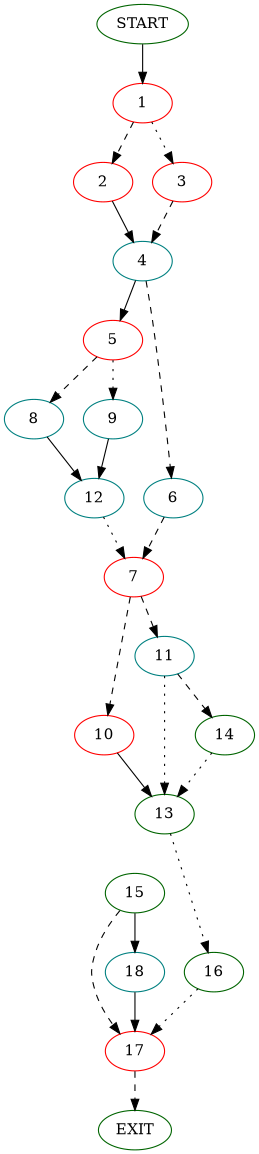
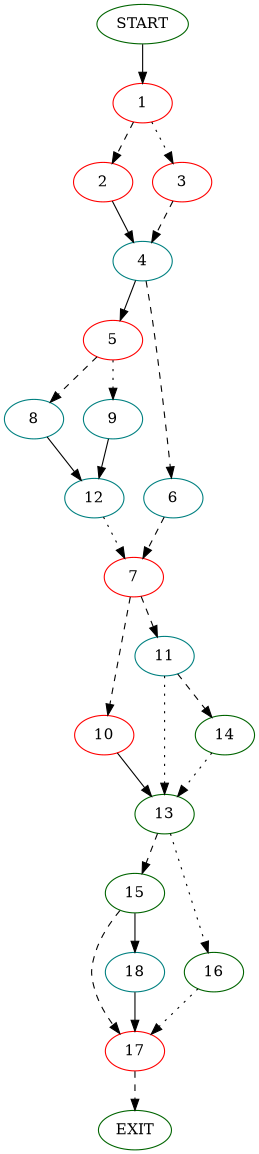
edge "13" -> "15": added
